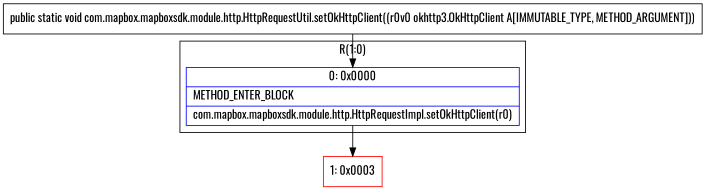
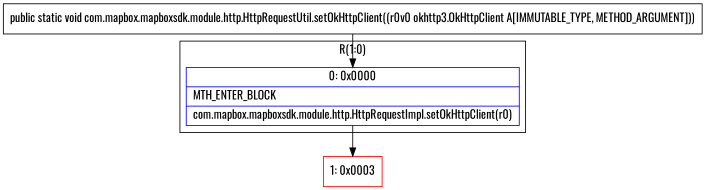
node "0: 0x0000": text "METHOD_ENTER_BLOCK" -> "MTH_ENTER_BLOCK"
